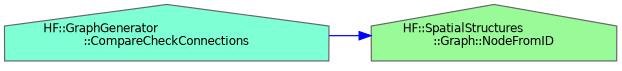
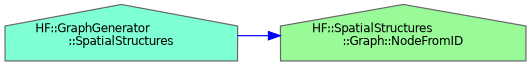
node "HF::GraphGenerator ::CompareCheckConnections": label "HF::GraphGenerator ::CompareCheckConnections" -> "HF::GraphGenerator ::SpatialStructures"
